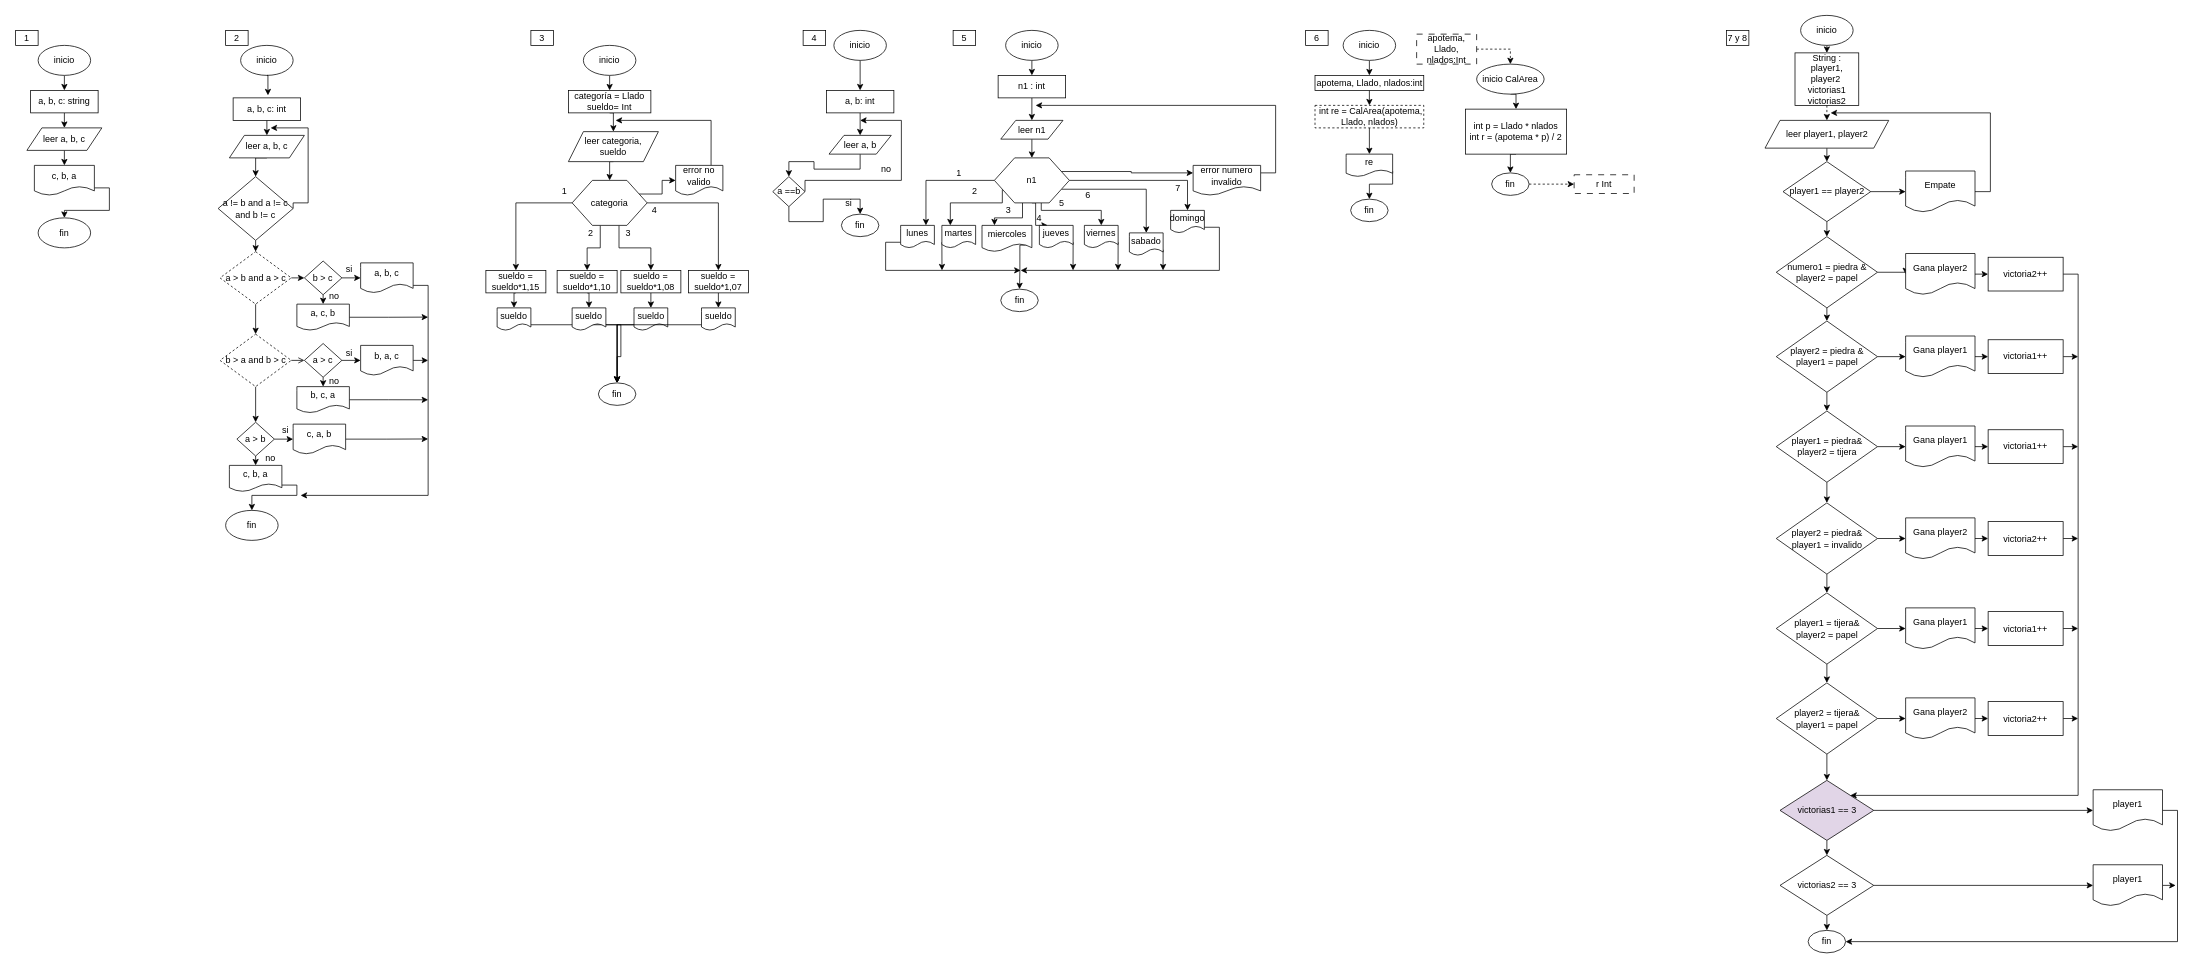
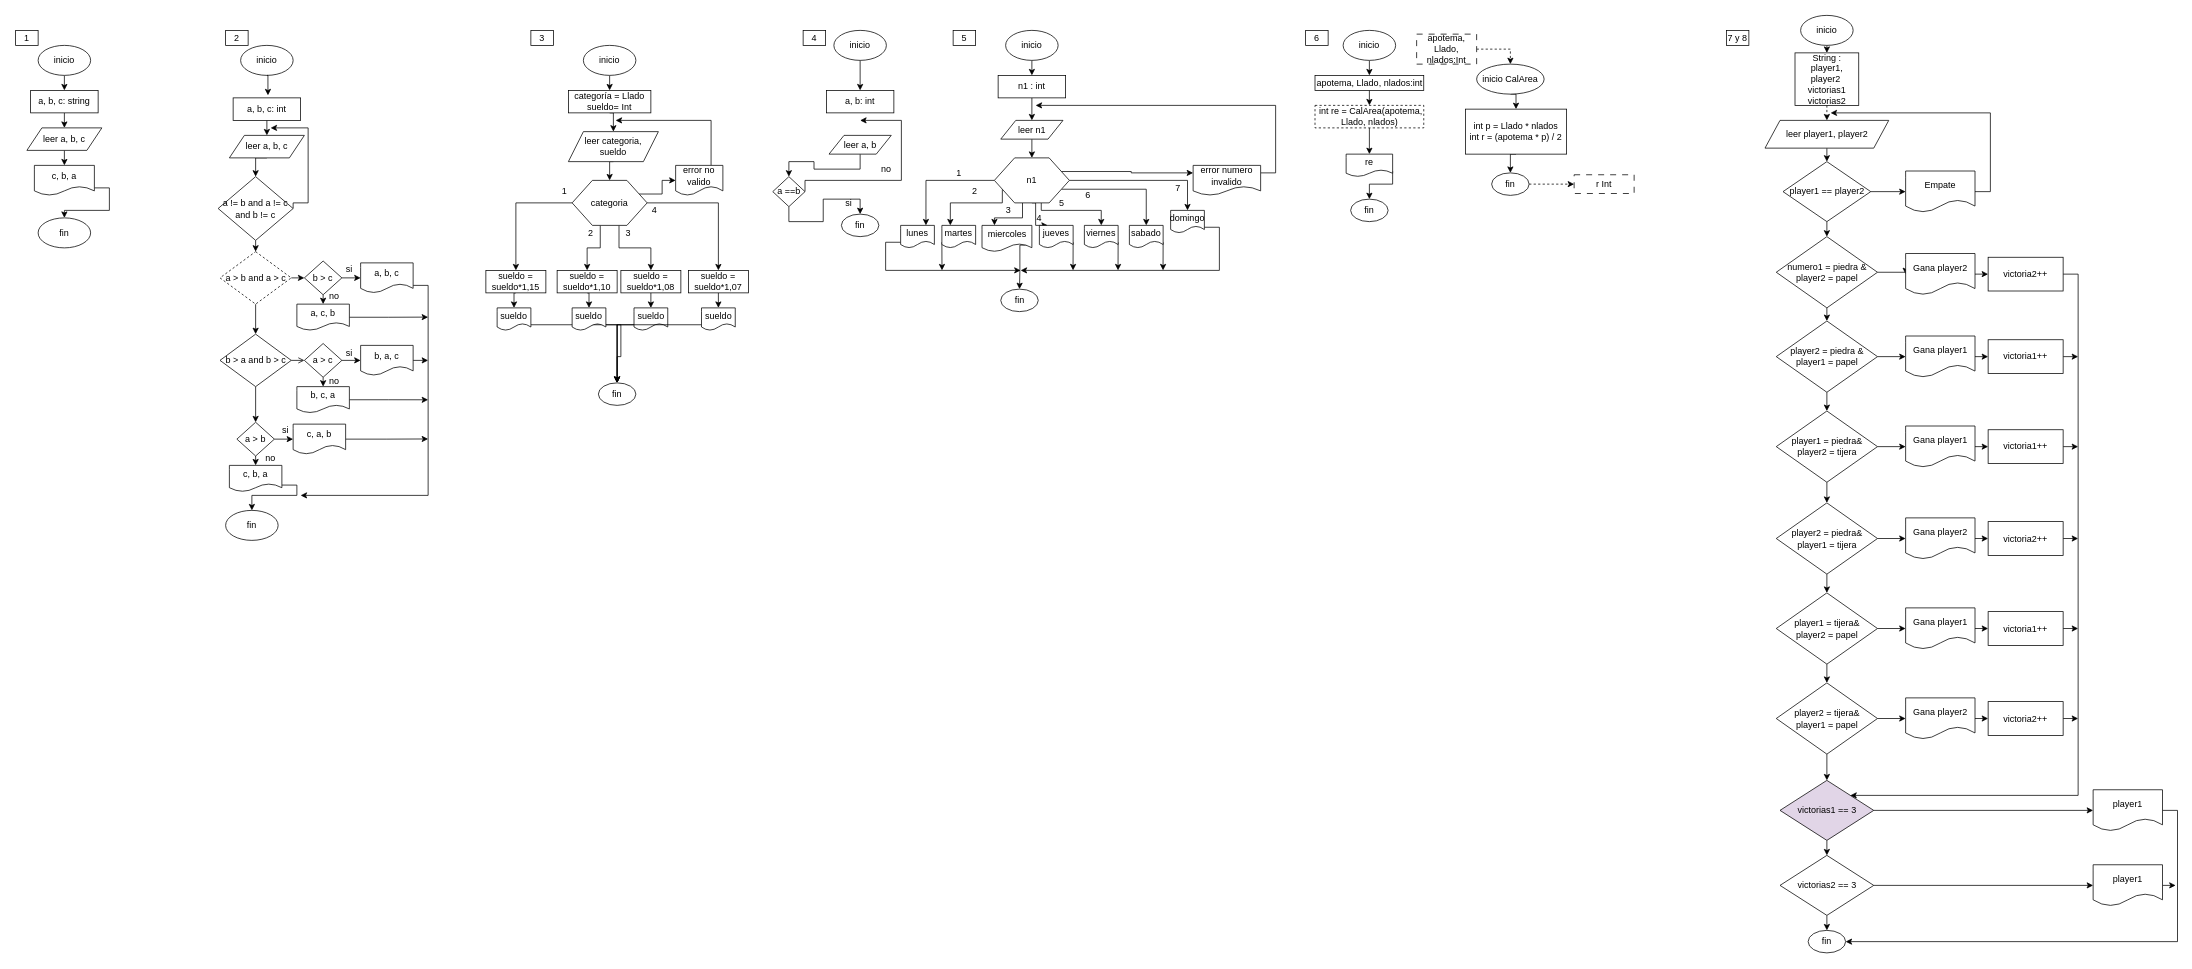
edge "a, b: int" -> "leer a, b": removed
node "sabado": moved (1146, 244) -> (1146, 237)
node "b > a and b > c": style dashed -> solid
node "player2 = piedra&player1 = invalido": label "player2 = piedra&player1 = invalido" -> "player2 = piedra&player1 = tijera"
